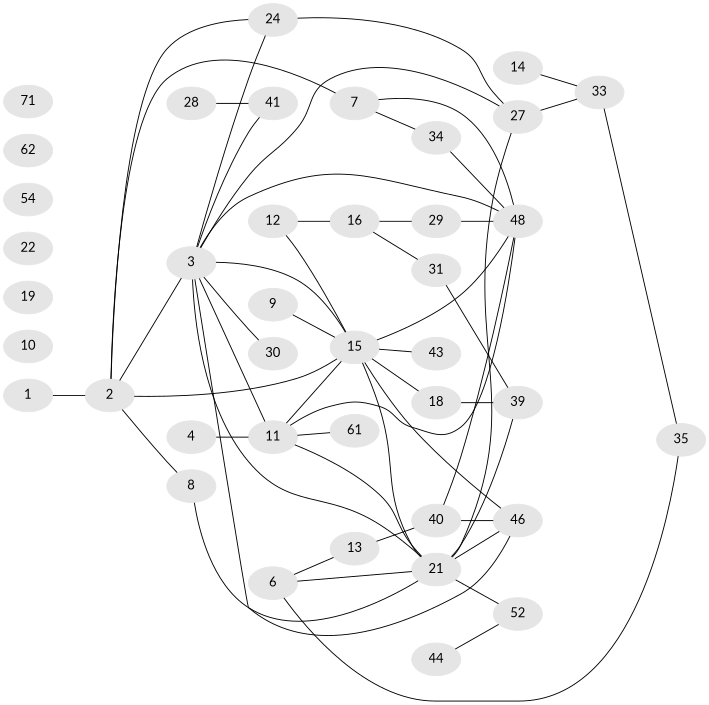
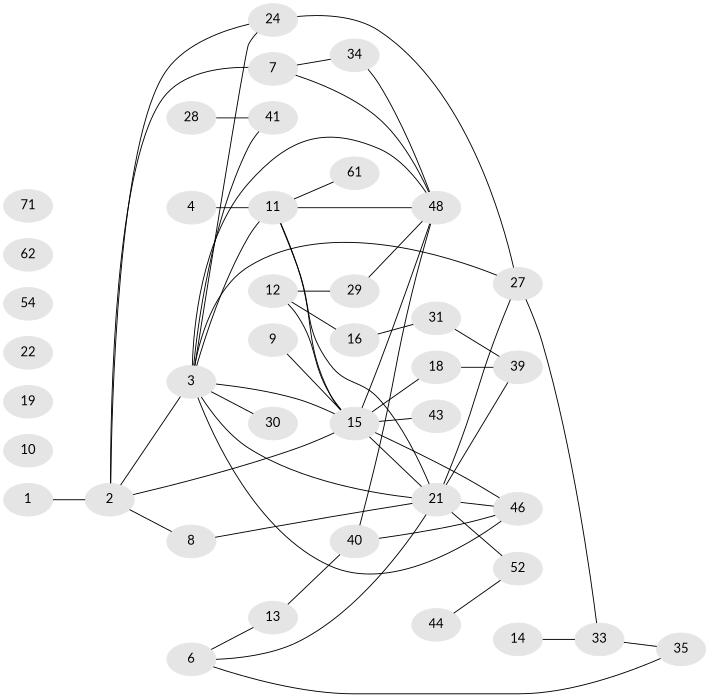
edge "16" -- "29": now "12" -- "29"
